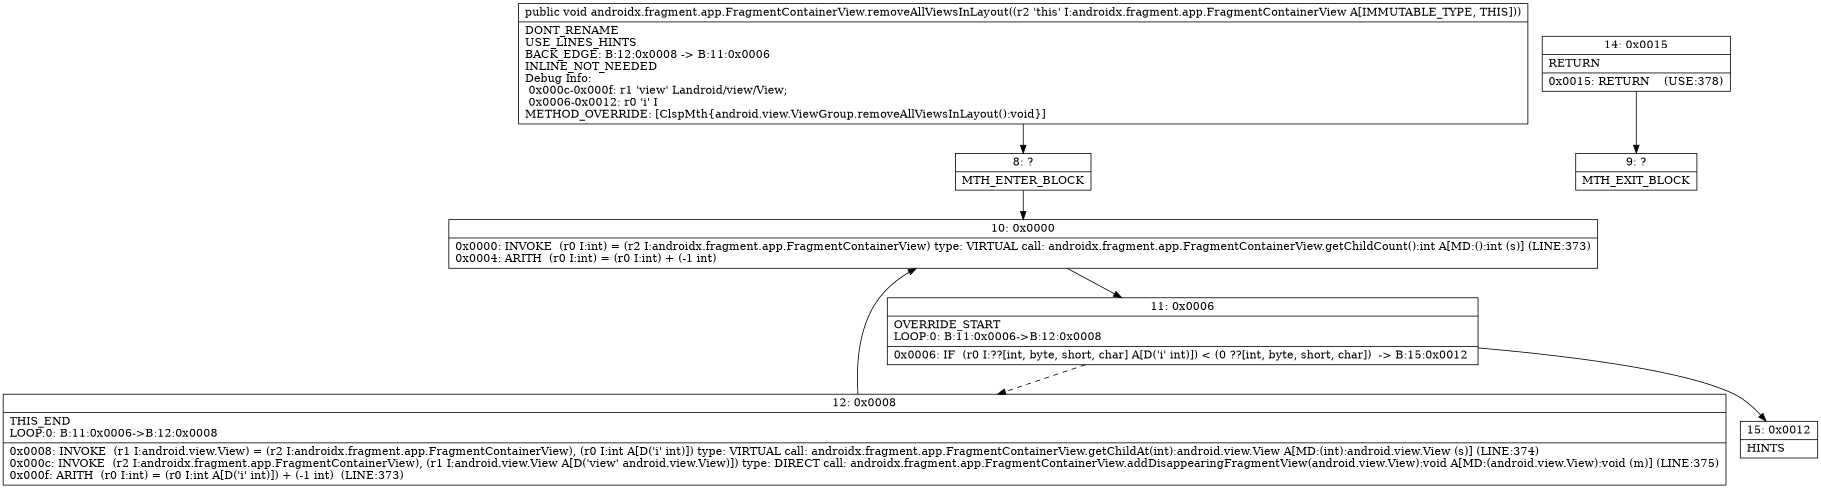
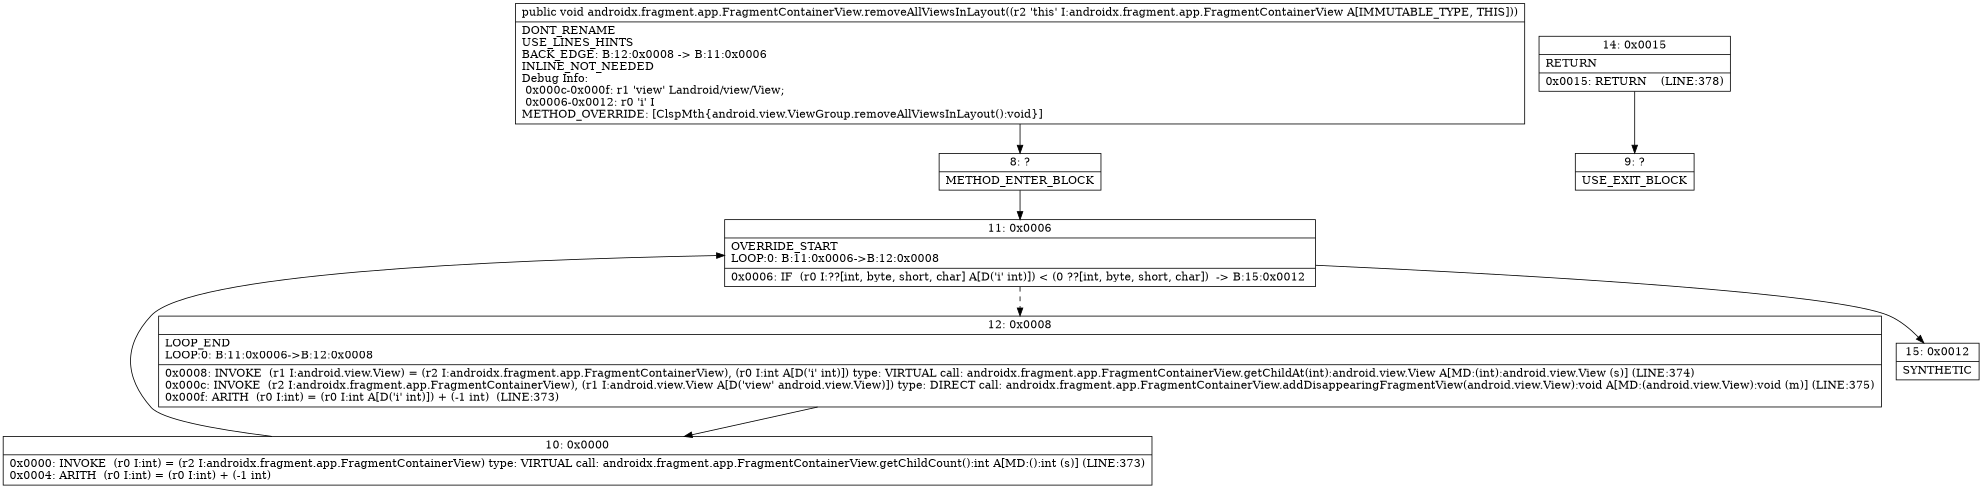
node "14: 0x0015": text "0x0015: RETURN    (USE:378)" -> "0x0015: RETURN    (LINE:378)"
node "8: ?": text "MTH_ENTER_BLOCK" -> "METHOD_ENTER_BLOCK"
node "9: ?": text "MTH_EXIT_BLOCK" -> "USE_EXIT_BLOCK"
edge "8: ?" -> "10: 0x0000": now "8: ?" -> "11: 0x0006"
node "12: 0x0008": text "THIS_END" -> "LOOP_END"
node "15: 0x0012": text "HINTS" -> "SYNTHETIC"
